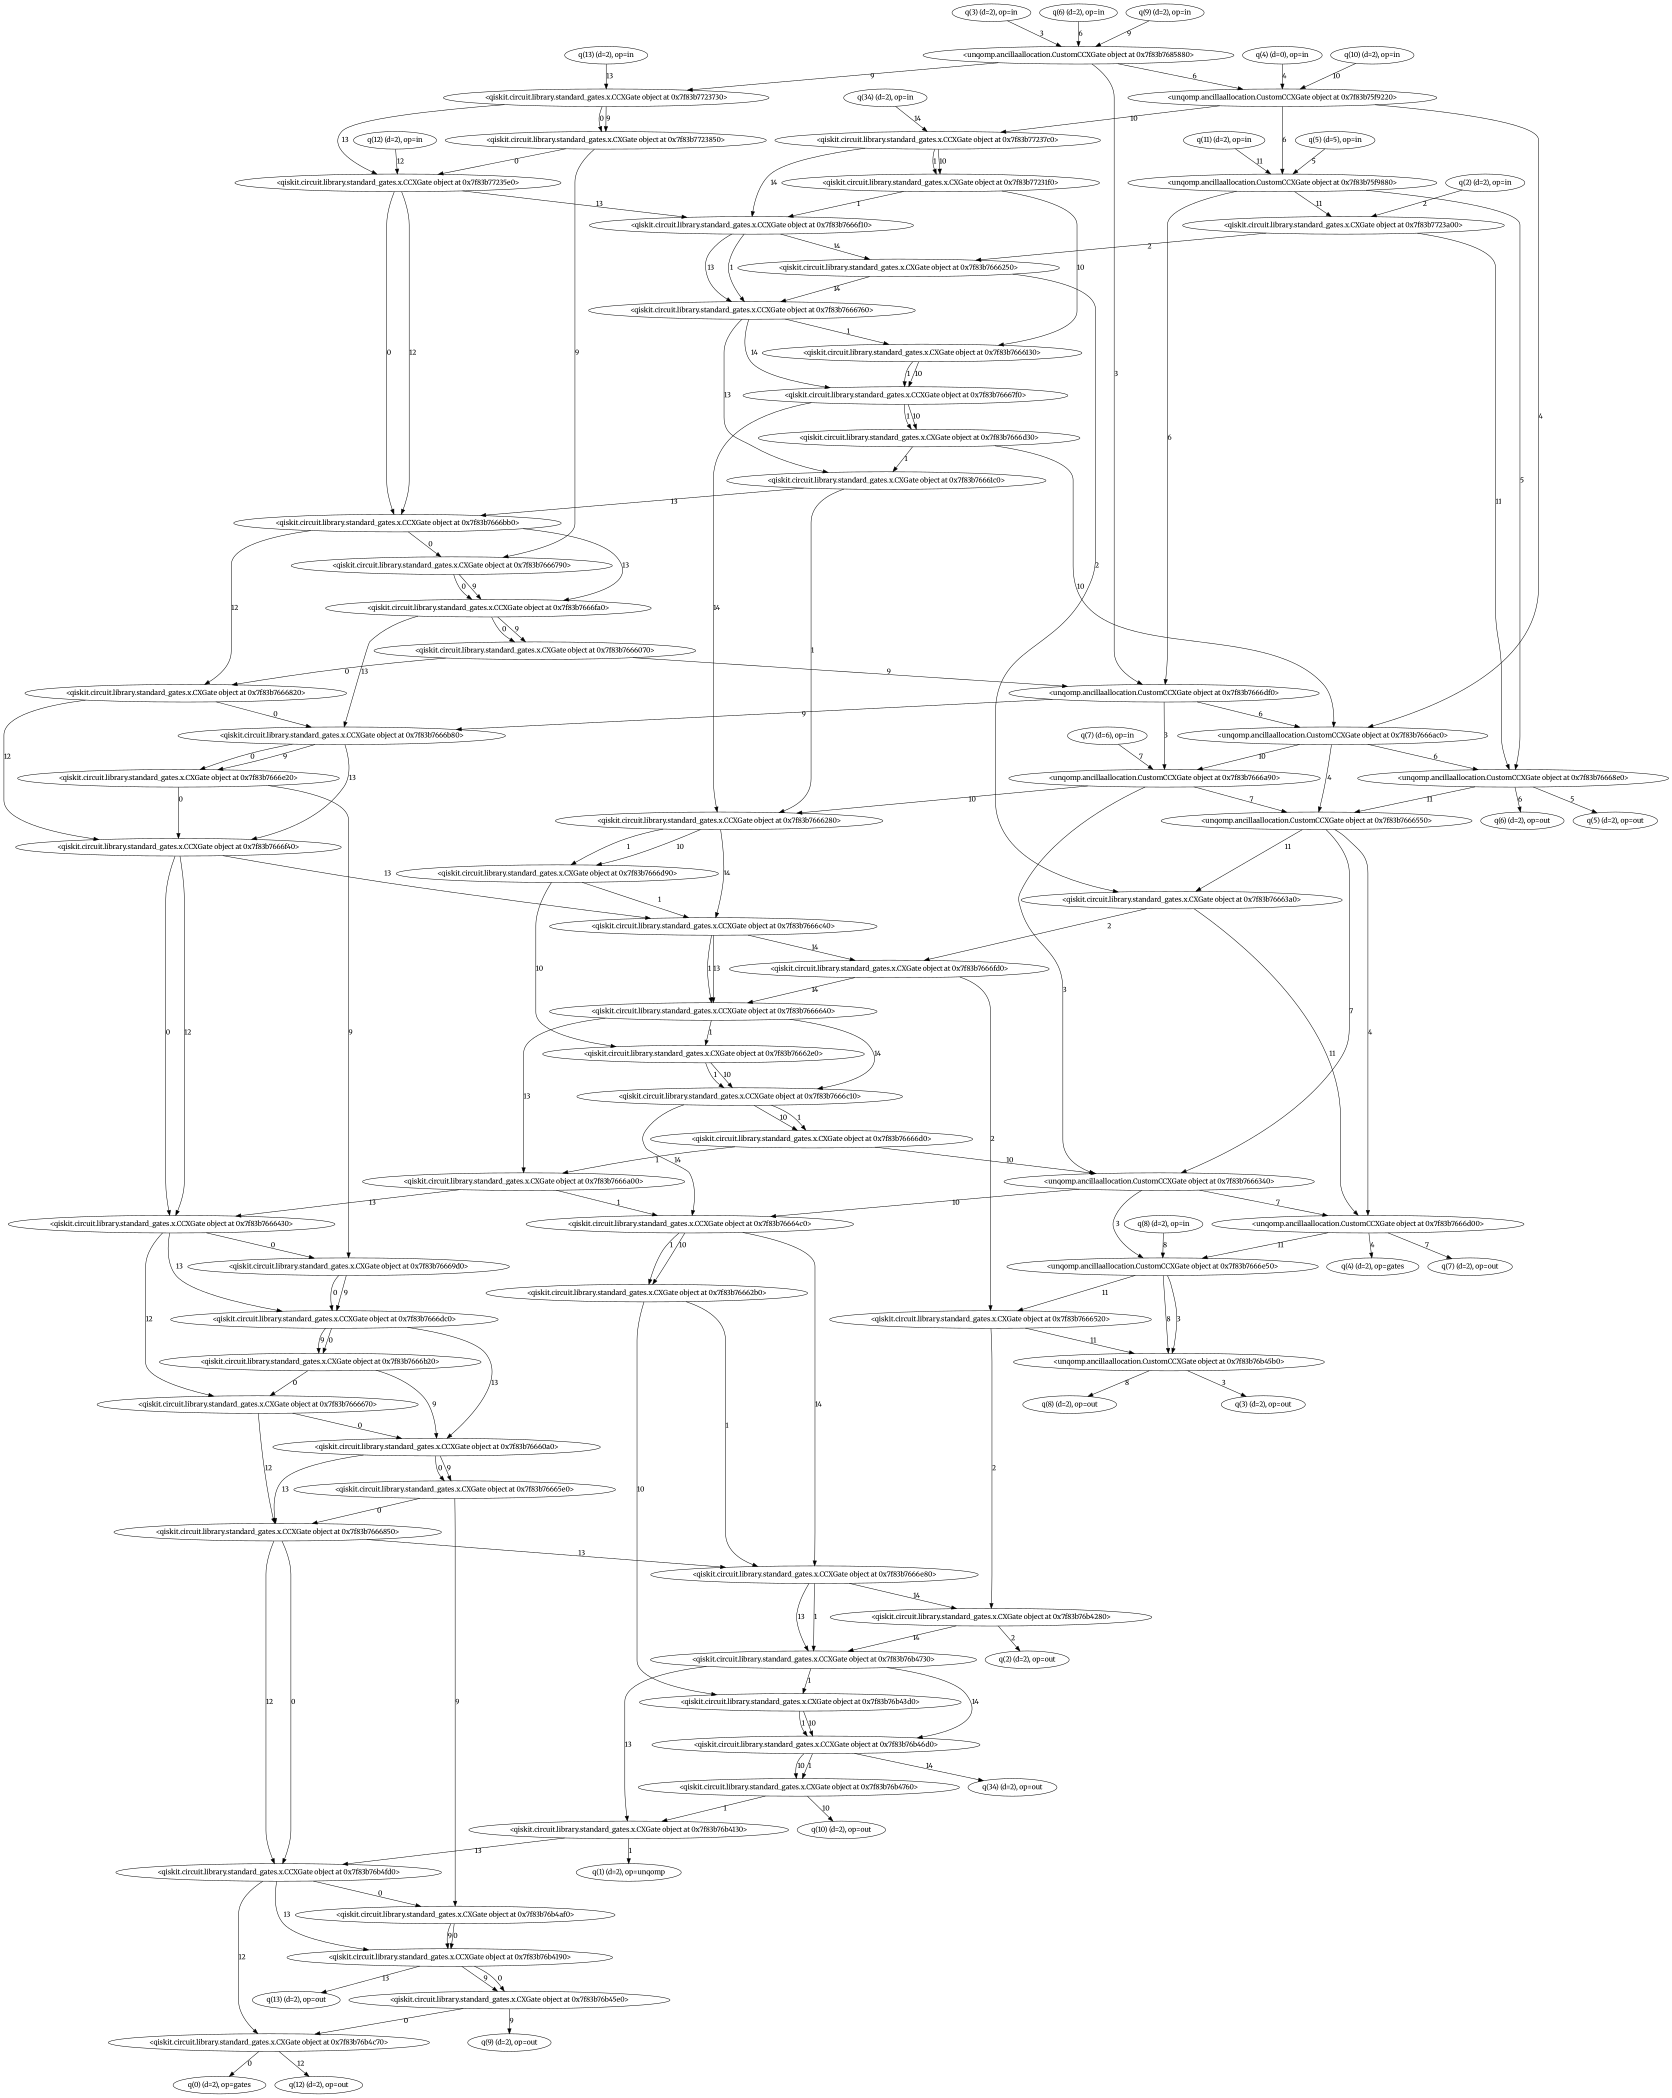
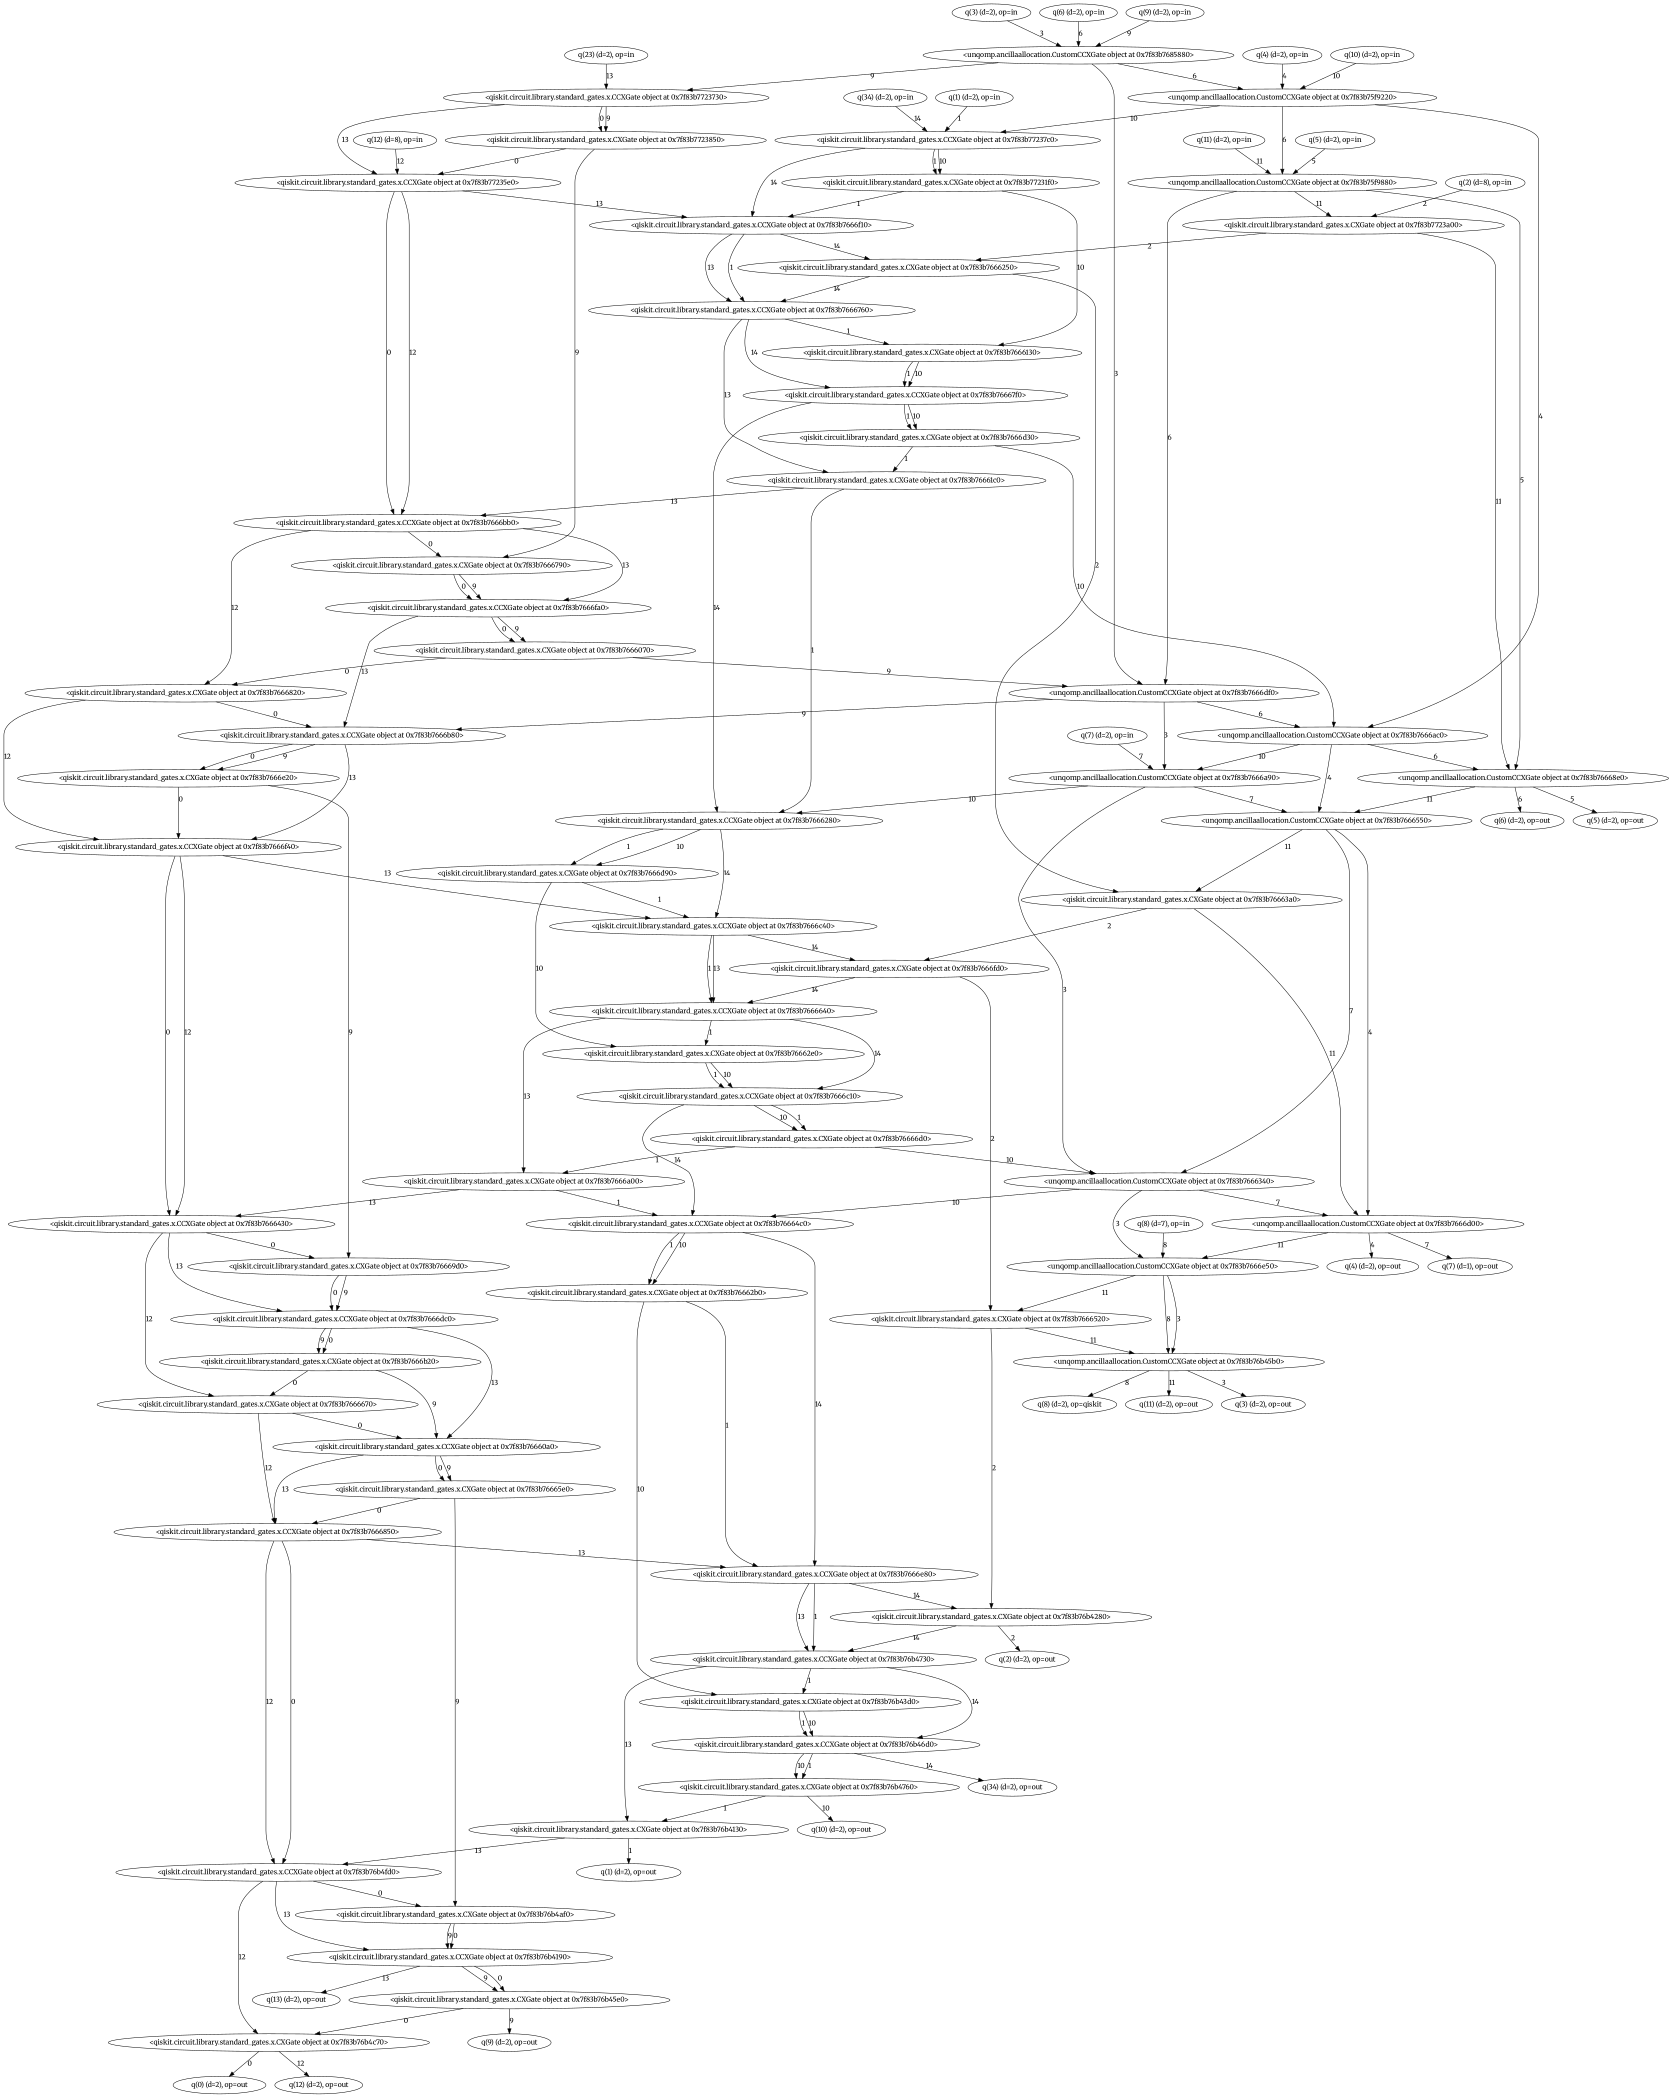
node "q(13) (d=2), op=in": label "q(13) (d=2), op=in" -> "q(23) (d=2), op=in"
node "q(4) (d=0), op=in": label "q(4) (d=0), op=in" -> "q(4) (d=2), op=in"
node "q(1) (d=2), op=in": added
node "q(12) (d=2), op=in": label "q(12) (d=2), op=in" -> "q(12) (d=8), op=in"
node "q(5) (d=5), op=in": label "q(5) (d=5), op=in" -> "q(5) (d=2), op=in"
node "q(2) (d=2), op=in": label "q(2) (d=2), op=in" -> "q(2) (d=8), op=in"
node "q(7) (d=6), op=in": label "q(7) (d=6), op=in" -> "q(7) (d=2), op=in"
node "q(8) (d=2), op=in": label "q(8) (d=2), op=in" -> "q(8) (d=7), op=in"
node "q(4) (d=2), op=gates": label "q(4) (d=2), op=gates" -> "q(4) (d=2), op=out"
node "q(7) (d=2), op=out": label "q(7) (d=2), op=out" -> "q(7) (d=1), op=out"
node "q(8) (d=2), op=out": label "q(8) (d=2), op=out" -> "q(8) (d=2), op=qiskit"
node "q(11) (d=2), op=out": added
node "q(1) (d=2), op=unqomp": label "q(1) (d=2), op=unqomp" -> "q(1) (d=2), op=out"
node "q(0) (d=2), op=gates": label "q(0) (d=2), op=gates" -> "q(0) (d=2), op=out"
